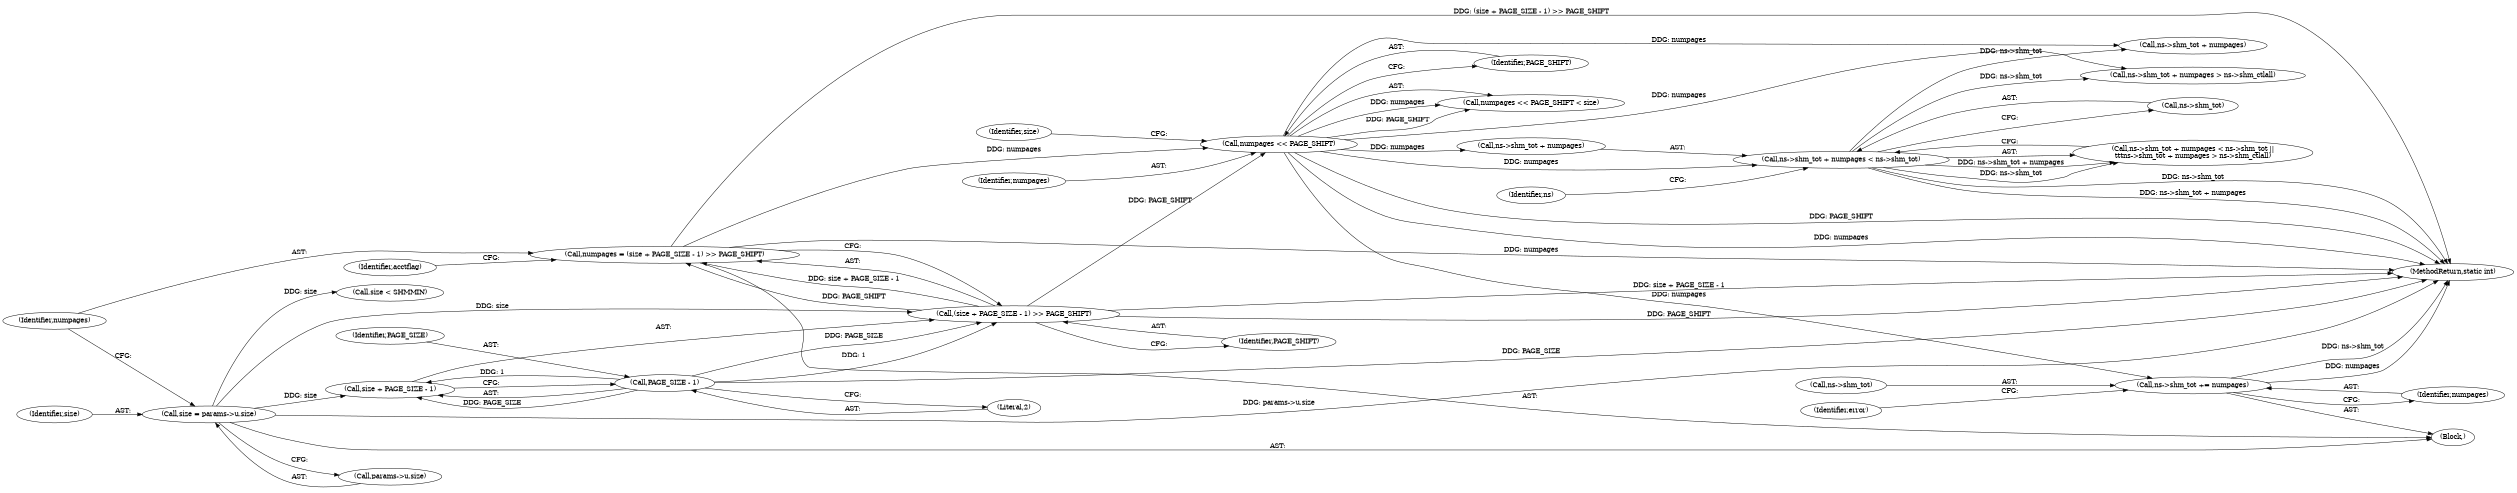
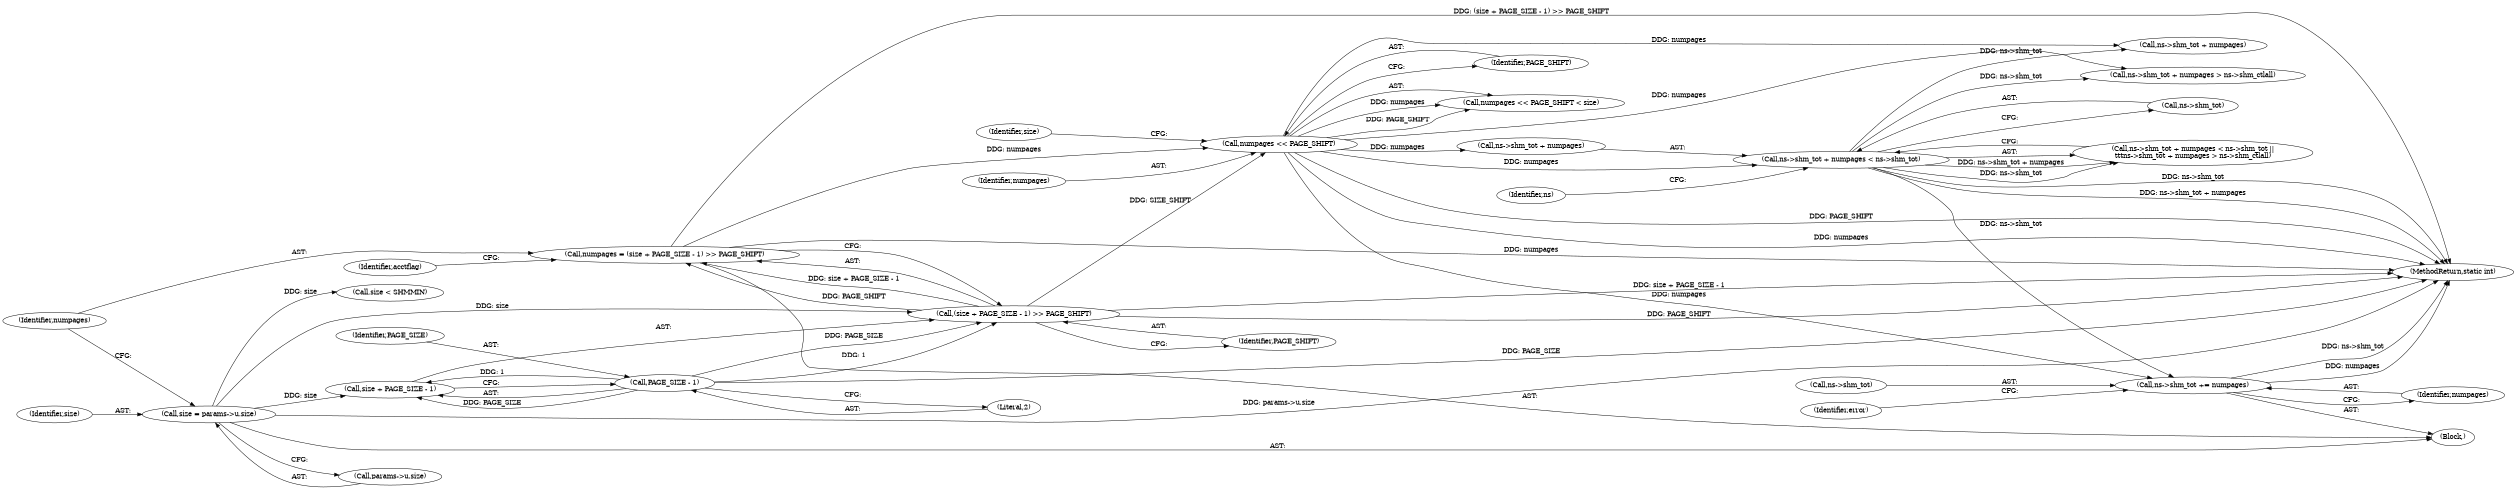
edge "(Call,(size + PAGE_SIZE - 1) >> PAGE_SHIFT)" -> "(Call,numpages << PAGE_SHIFT)": label "DDG: PAGE_SHIFT" -> "DDG: SIZE_SHIFT"
edge "(Call,ns->shm_tot + numpages < ns->shm_tot)" -> "(Call,ns->shm_tot += numpages)": added, label "DDG: ns->shm_tot"
